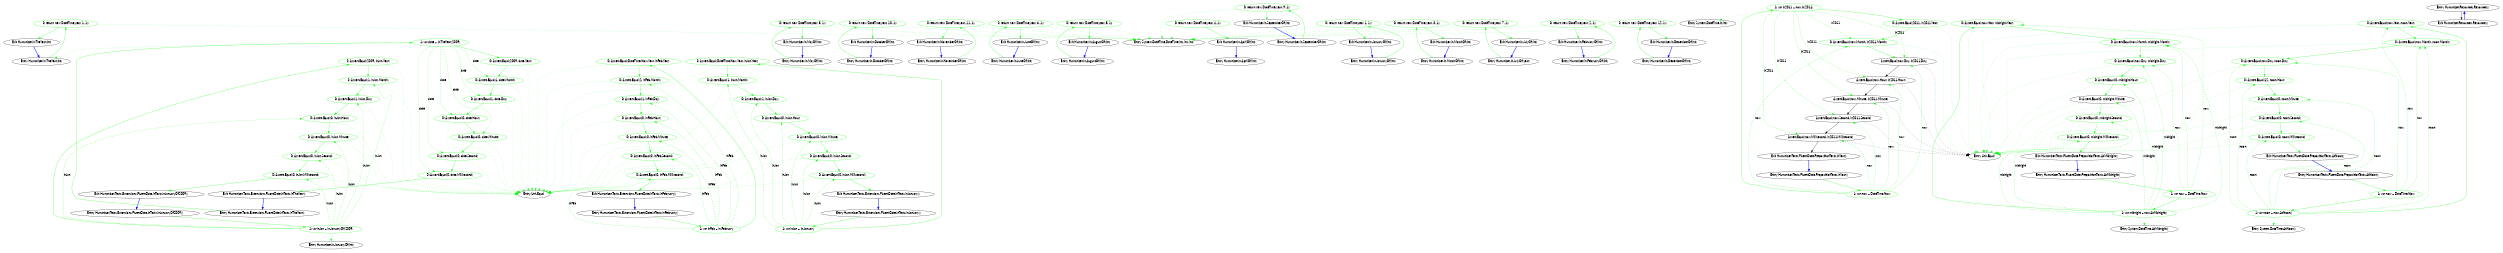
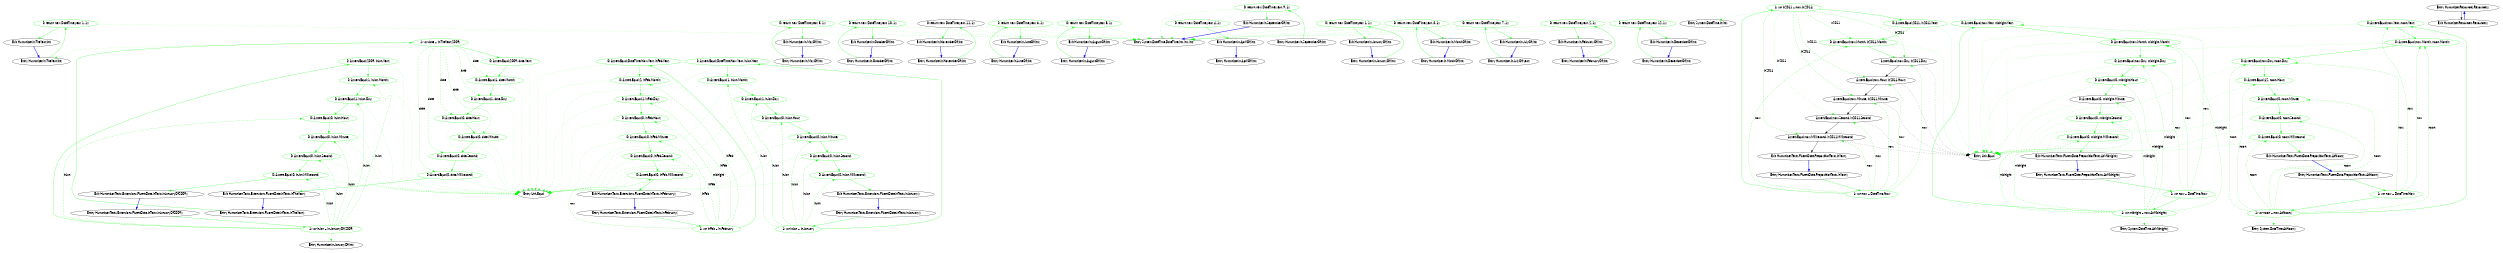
node "0: return new DateTime(year, 11, 1);": color green -> black
edge "Exit Humanizer.In.SeptemberOf(int)" -> "Entry Humanizer.In.SeptemberOf(int)": now "Exit Humanizer.In.SeptemberOf(int)" -> "Entry System.DateTime.DateTime(int, int, int)"
edge "1: var in2011 = now.In(2011)" -> "Assert.Equal(now.Second, in2011.Second)": style dashed -> dotted
edge "1: var inFeb = In.February" -> "0: Assert.Equal(0, inFeb.Hour)": label "inFeb" -> "midnight"
edge "1: var inFeb = In.February" -> "0: Assert.Equal(0, inFeb.Millisecond)": label "inFeb" -> "now"
